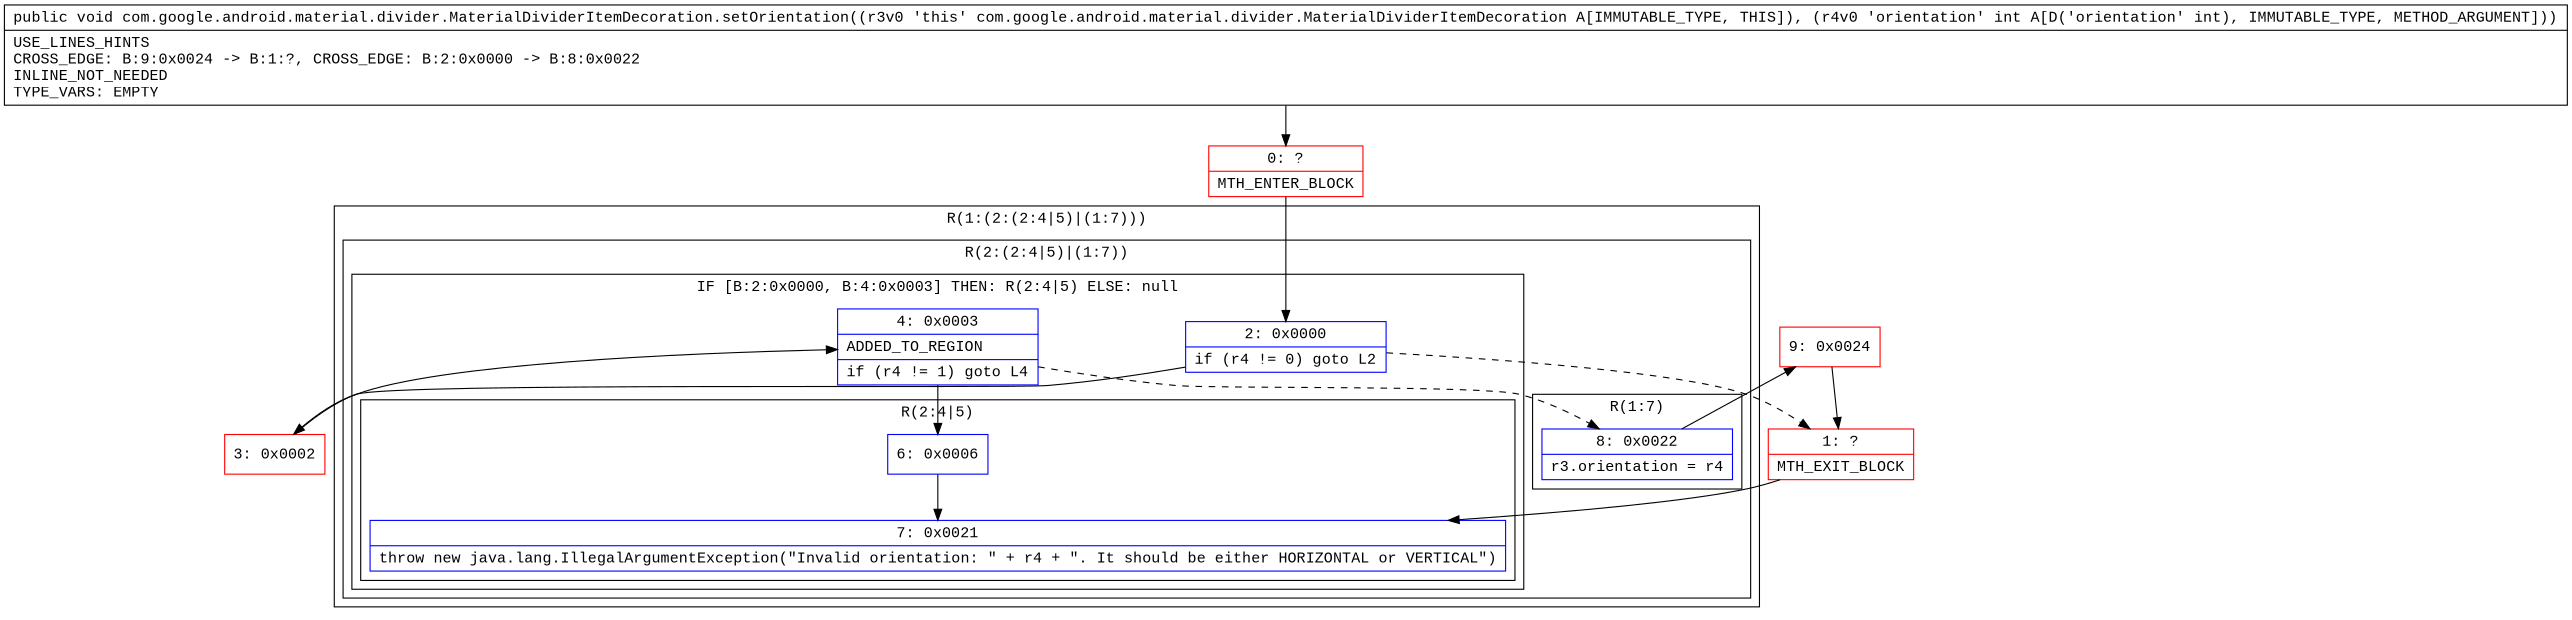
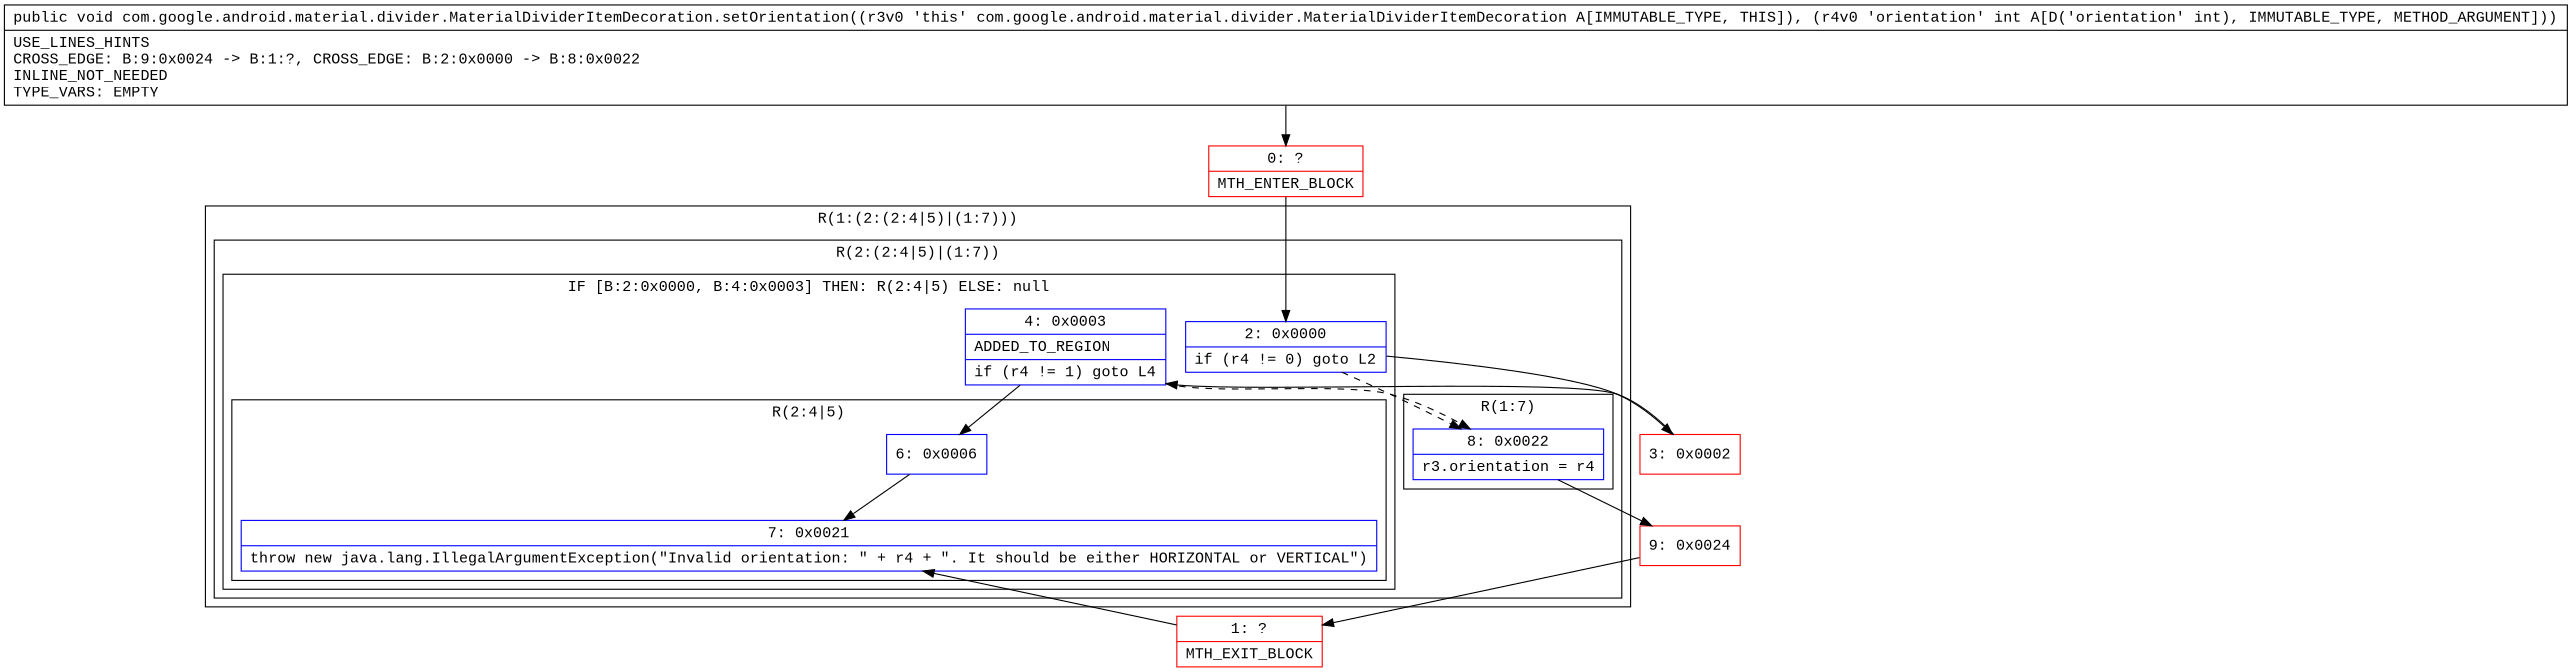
edge "2: 0x0000" -> "1: ?": now "2: 0x0000" -> "8: 0x0022"
